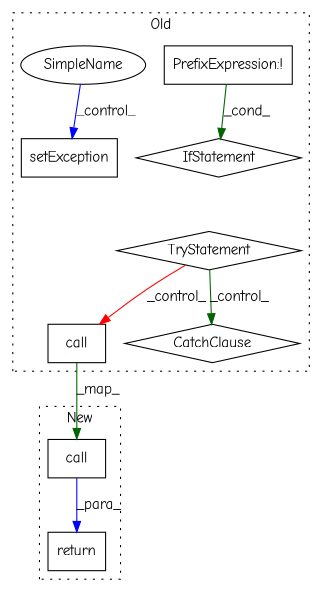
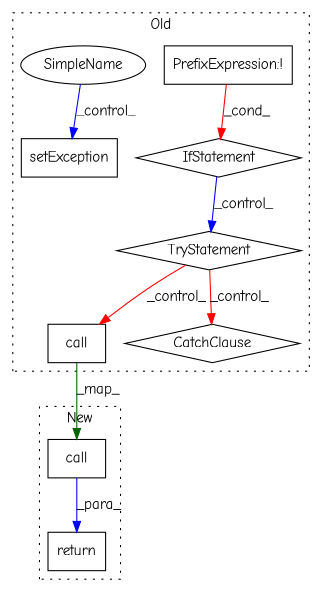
edge "PrefixExpression:!" -> "IfStatement": color darkgreen -> red
edge "IfStatement" -> "TryStatement": added, label "_control_"
edge "TryStatement" -> "CatchClause": color darkgreen -> red
